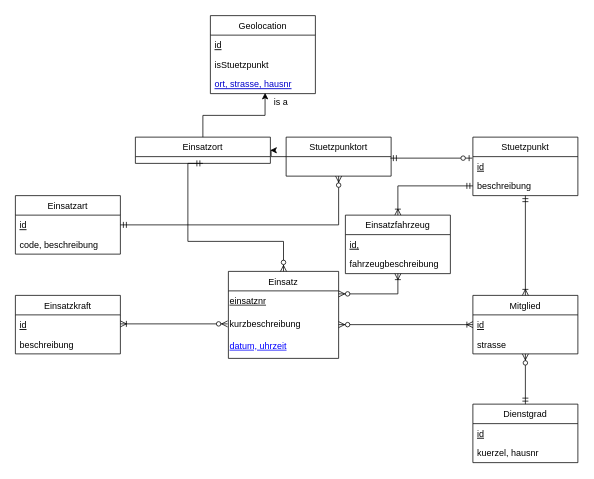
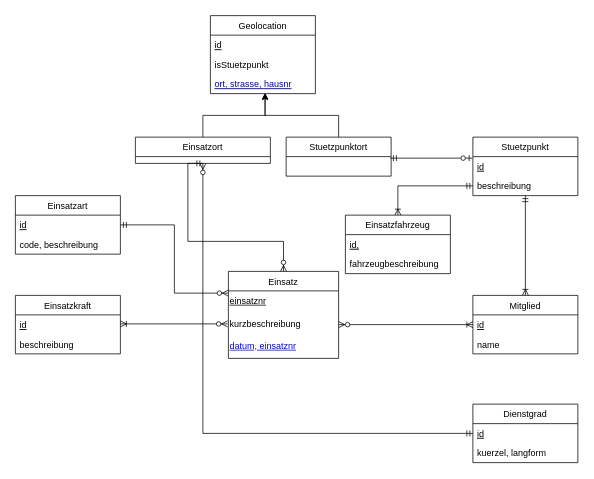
node "is a": removed
edge "Stuetzpunktort" -> "Einsatzort": now "Stuetzpunktort" -> "ort, strasse, hausnr"
edge "Stuetzpunktort" -- "Einsatzart": now "Einsatz" -- "Einsatzart"
edge "Einsatzfahrzeug" -- "Einsatz": removed
node "strasse": label "strasse" -> "name"
node "datum, uhrzeit": label "datum, uhrzeit" -> "datum, einsatznr"
edge "Mitglied" -- "Dienstgrad": now "Einsatzort" -- "Dienstgrad"
node "kuerzel, hausnr": label "kuerzel, hausnr" -> "kuerzel, langform"
